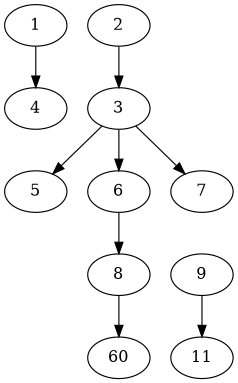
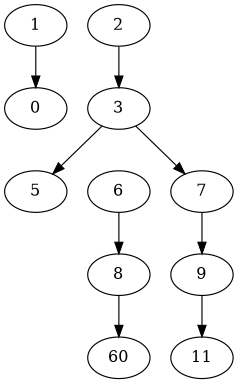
node "4": label "4" -> "0"
edge "3" -> "6": removed
edge "7" -> "9": added
